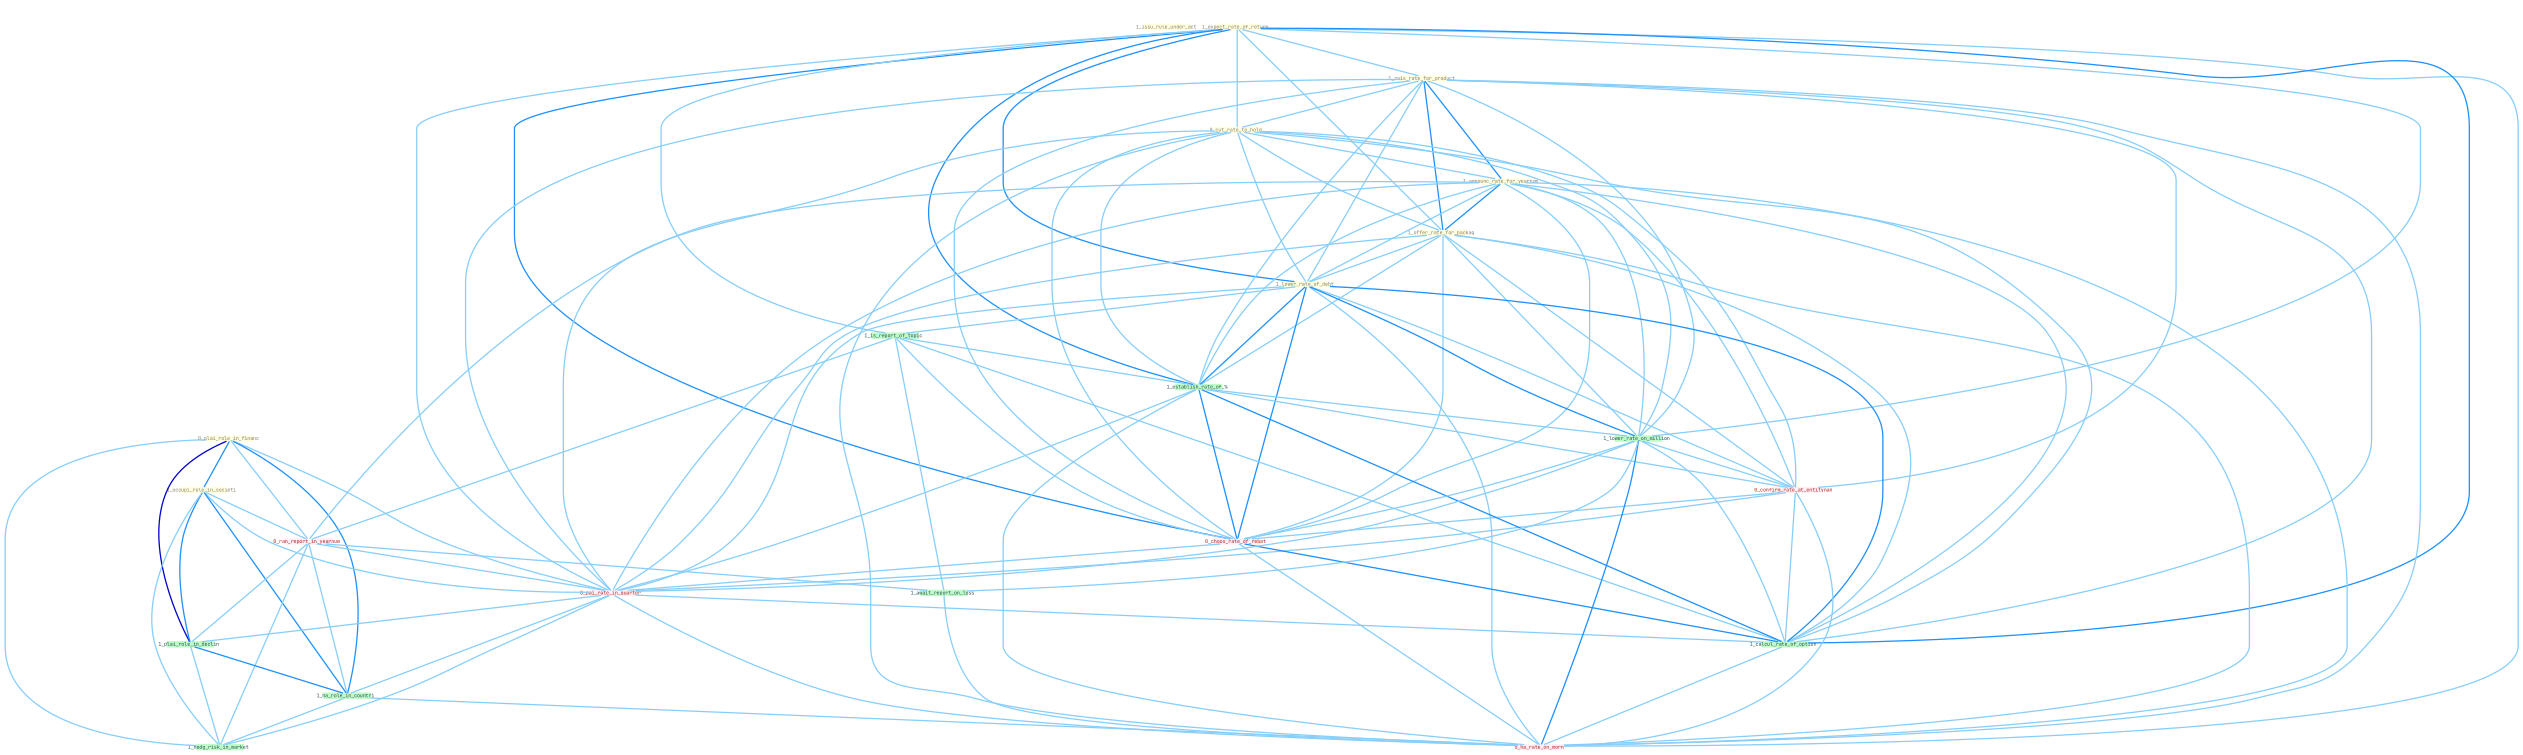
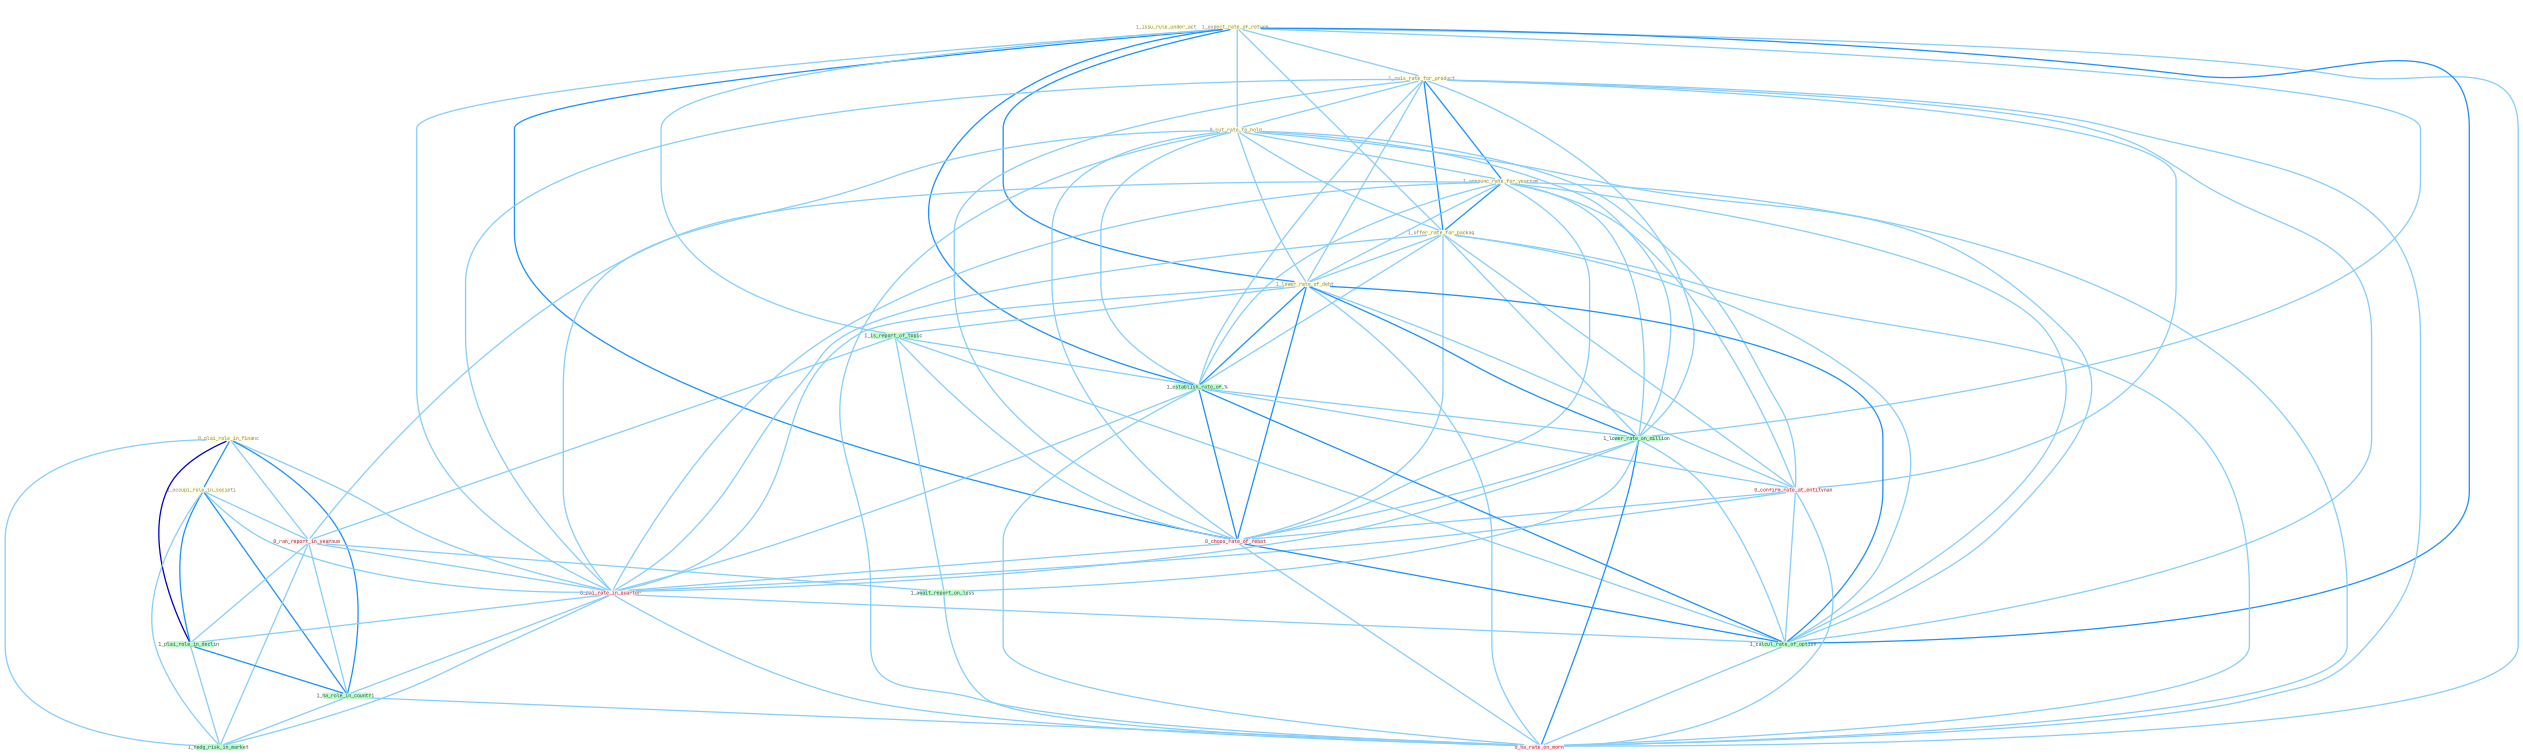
edge "1_lower_rate_on_million" -- "0_confirm_rate_at_entitynam": removed
